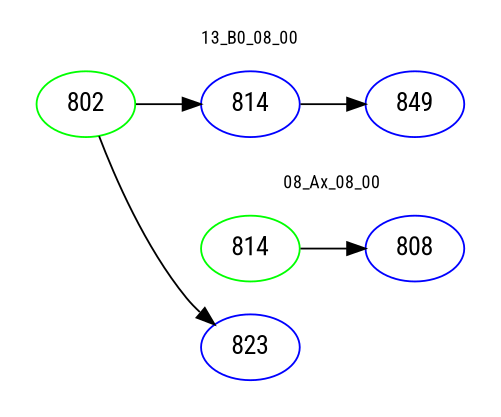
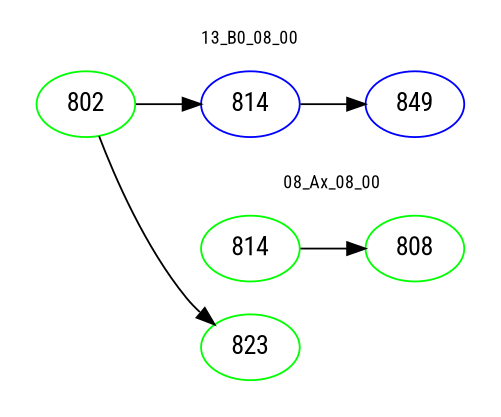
node "808": color blue -> green
node "823": color blue -> green
